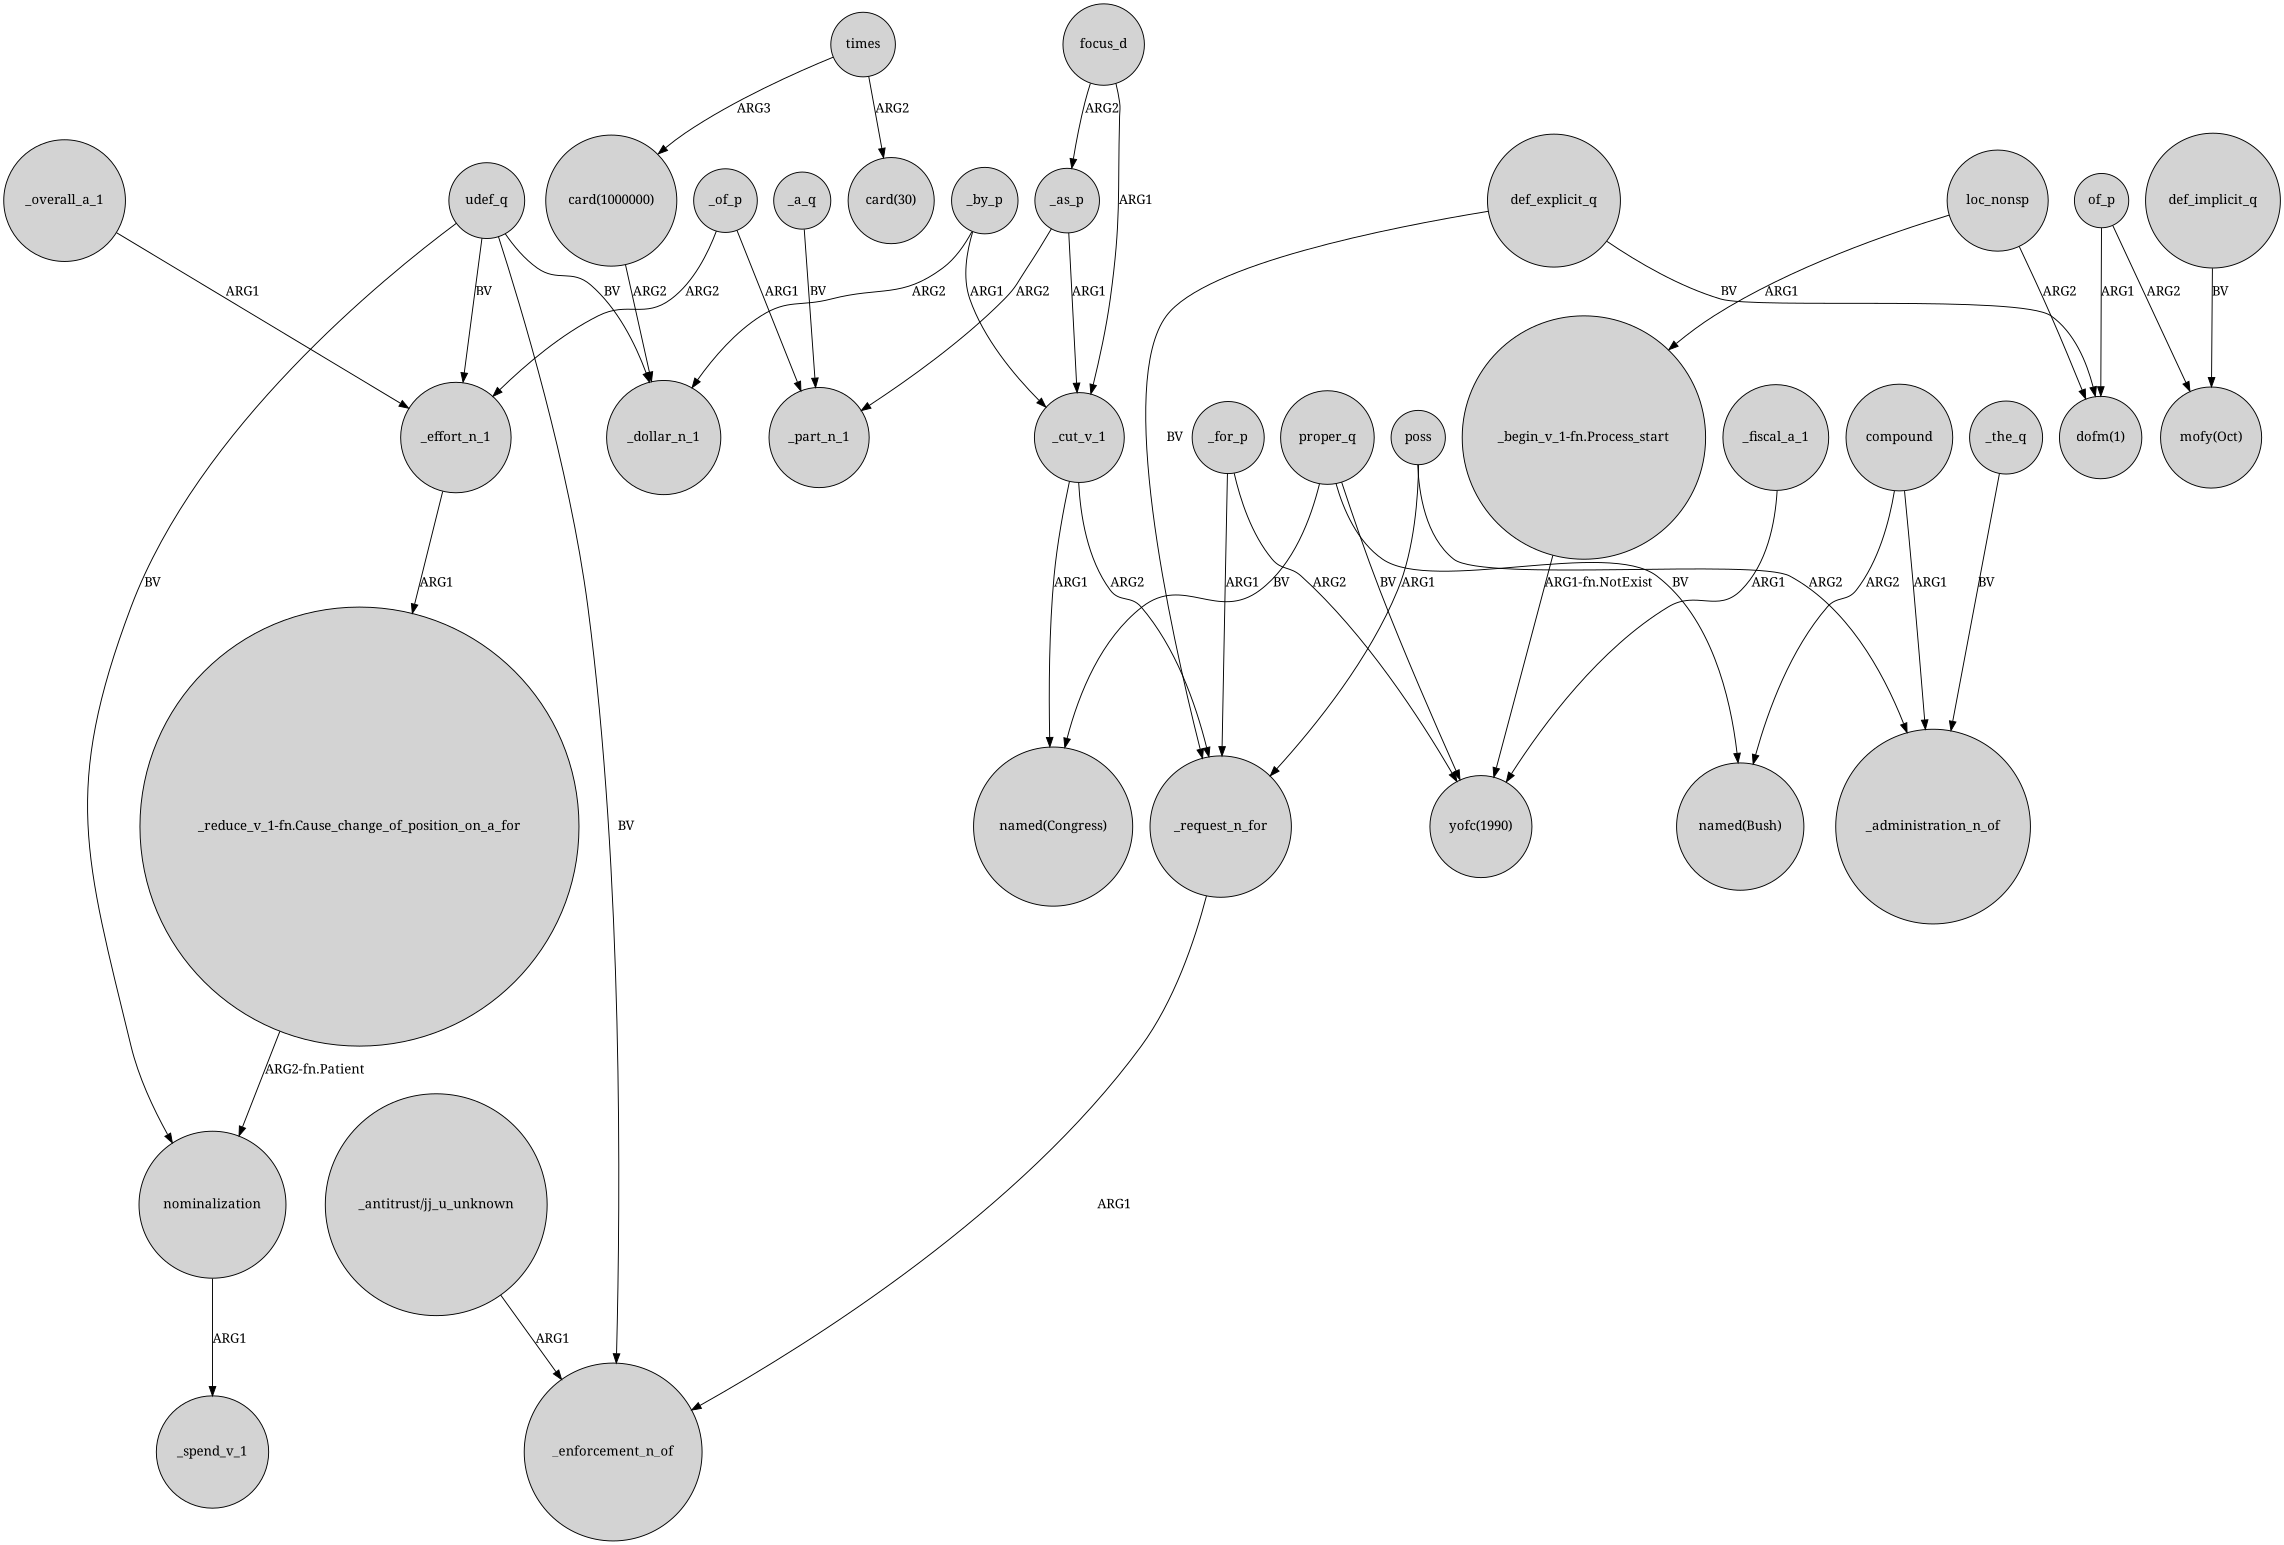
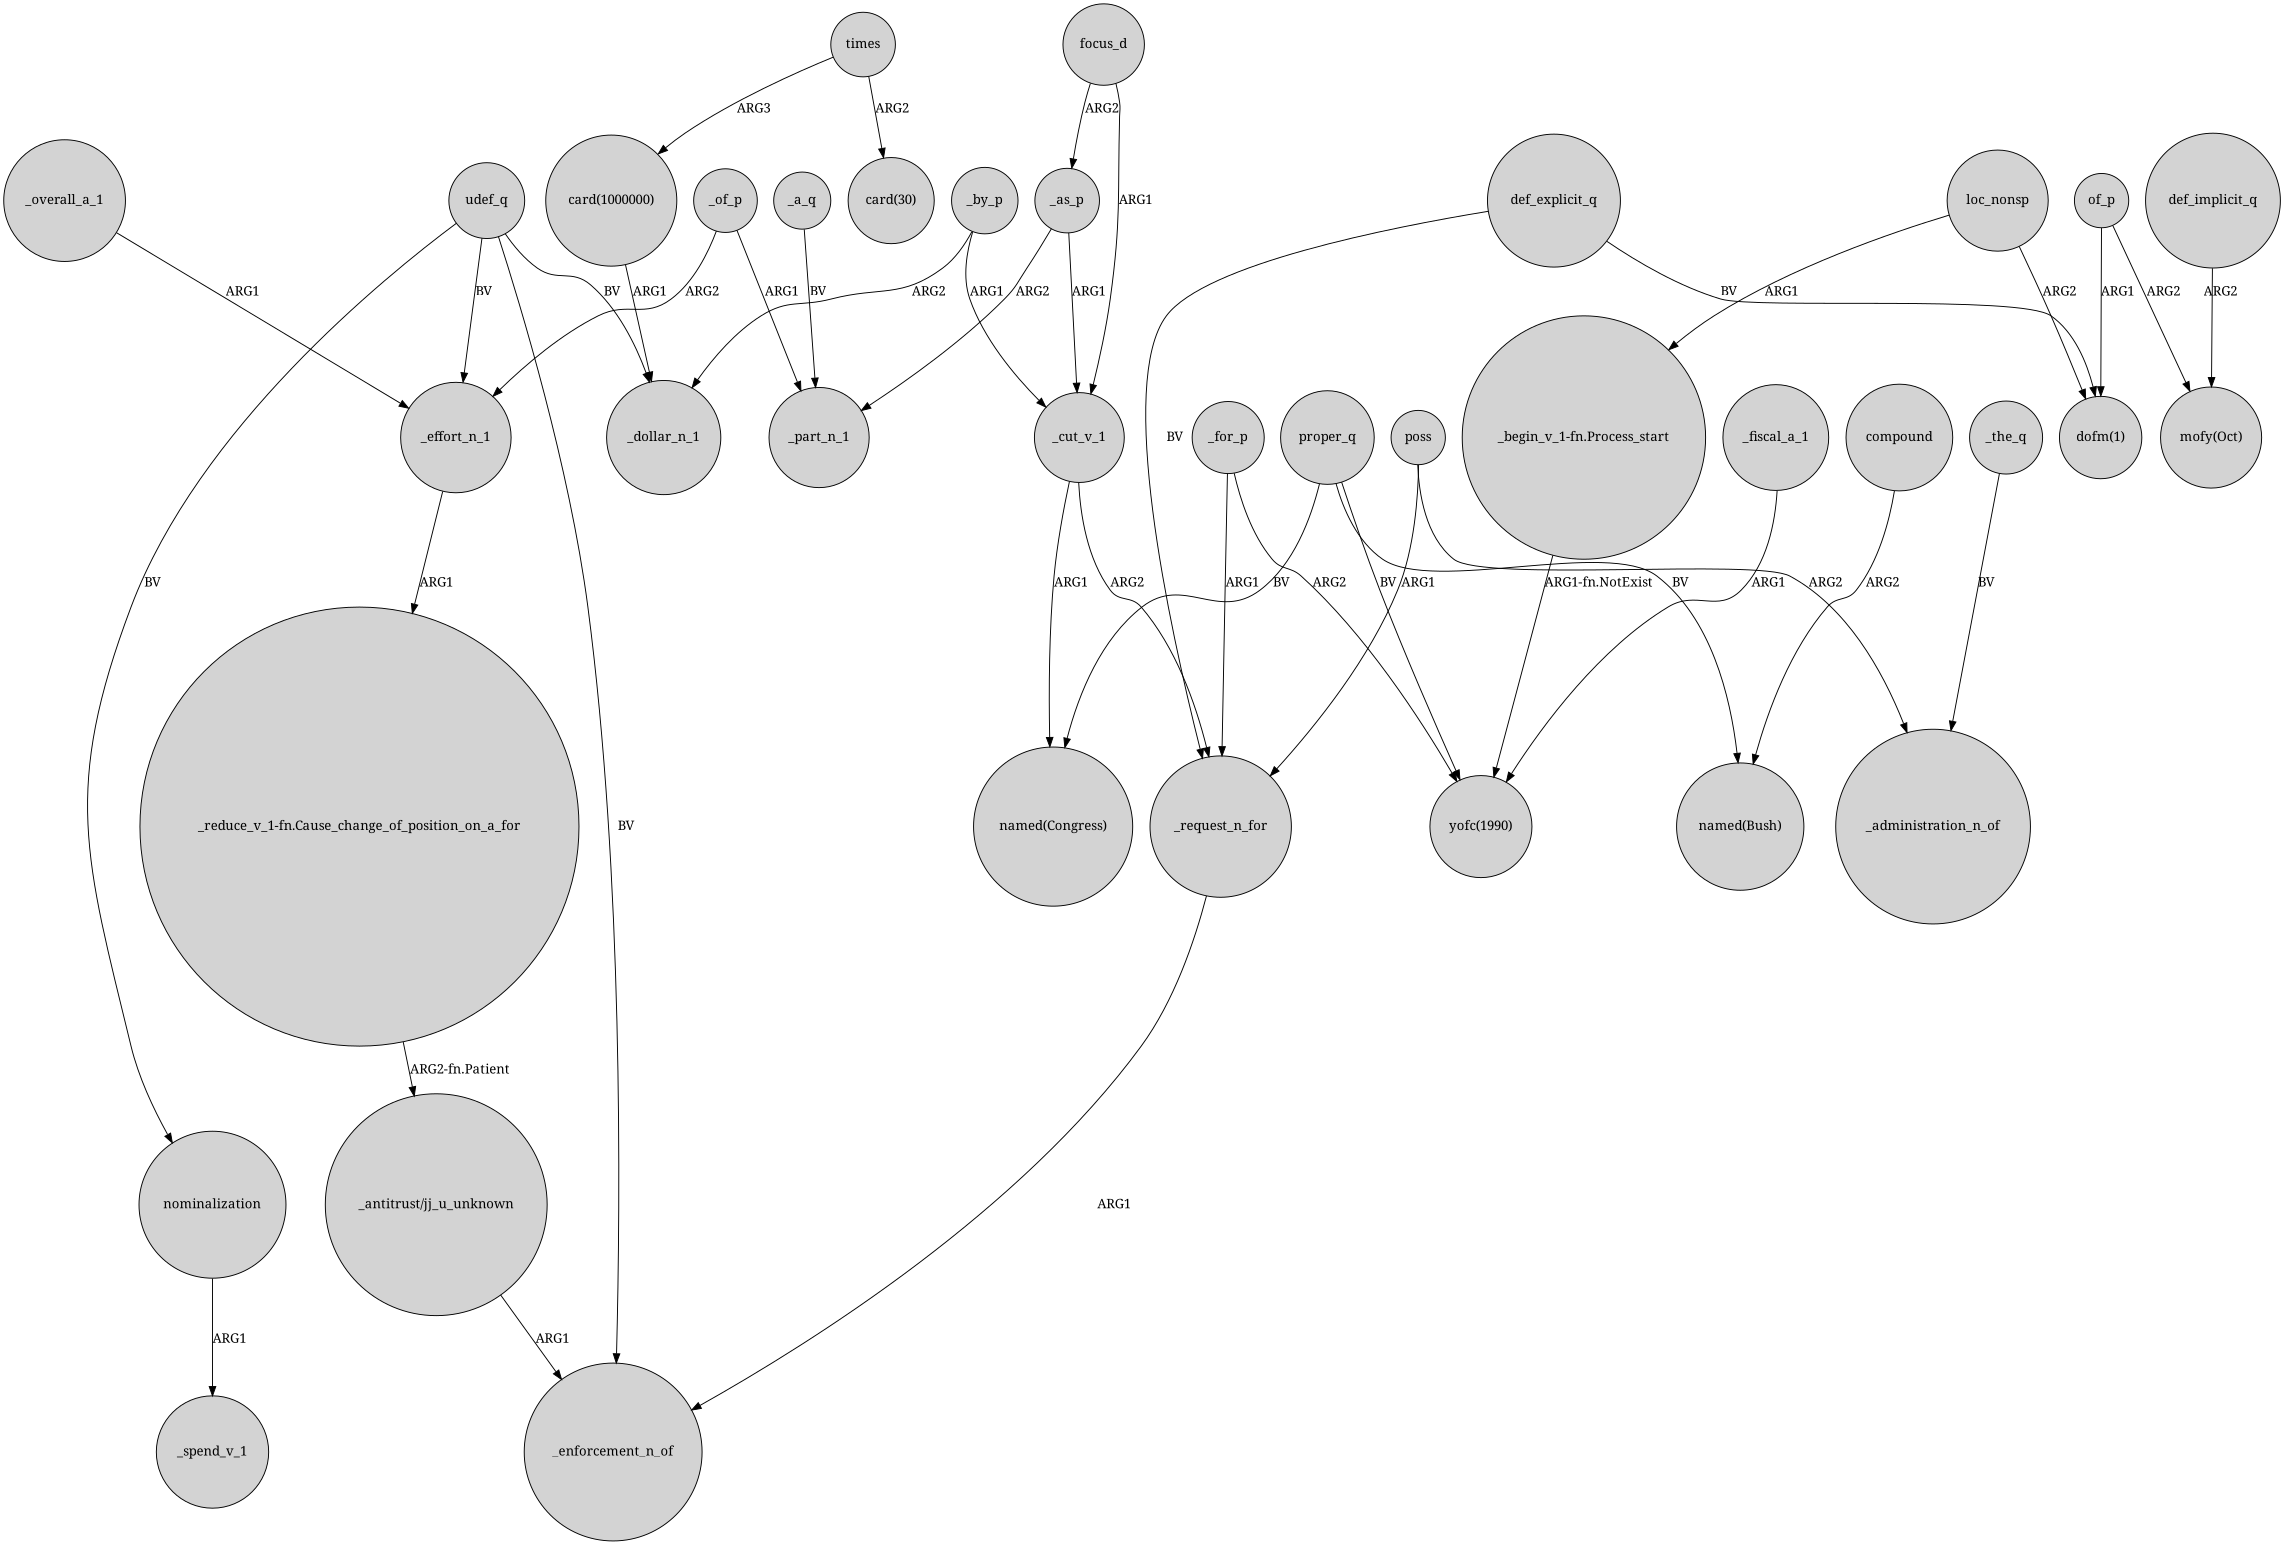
edge "card(1000000)" -> "_dollar_n_1": label "ARG2" -> "ARG1"
edge "def_implicit_q" -> "mofy(Oct)": label "BV" -> "ARG2"
edge "compound" -> "_administration_n_of": removed, label "ARG1"
edge "_reduce_v_1-fn.Cause_change_of_position_on_a_for" -> "nominalization": now "_reduce_v_1-fn.Cause_change_of_position_on_a_for" -> "_antitrust/jj_u_unknown"
